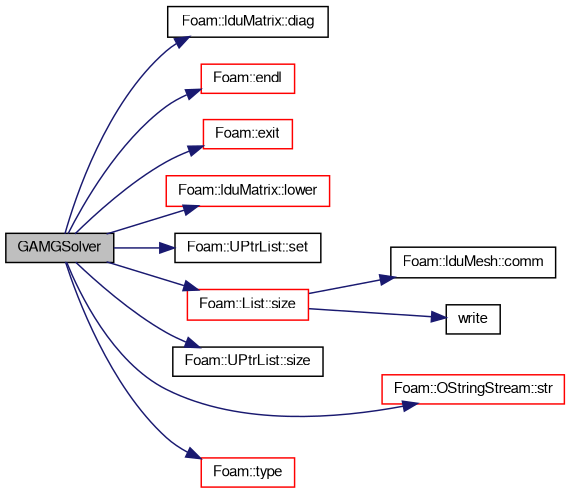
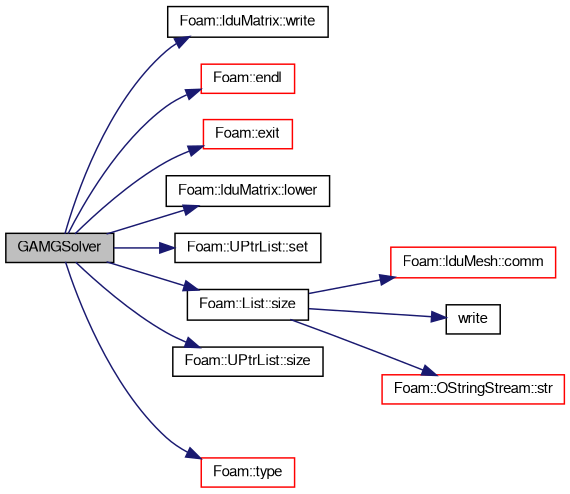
node "Foam::lduMatrix::diag": label "Foam::lduMatrix::diag" -> "Foam::lduMatrix::write"
node "Foam::lduMatrix::lower": color red -> black
node "Foam::lduMesh::comm": color black -> red
node "Foam::List::size": color red -> black
edge "GAMGSolver" -> "Foam::OStringStream::str": now "Foam::List::size" -> "Foam::OStringStream::str"
